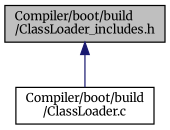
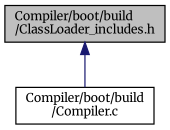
node "Compiler/boot/build /ClassLoader.c": label "Compiler/boot/build /ClassLoader.c" -> "Compiler/boot/build /Compiler.c"
